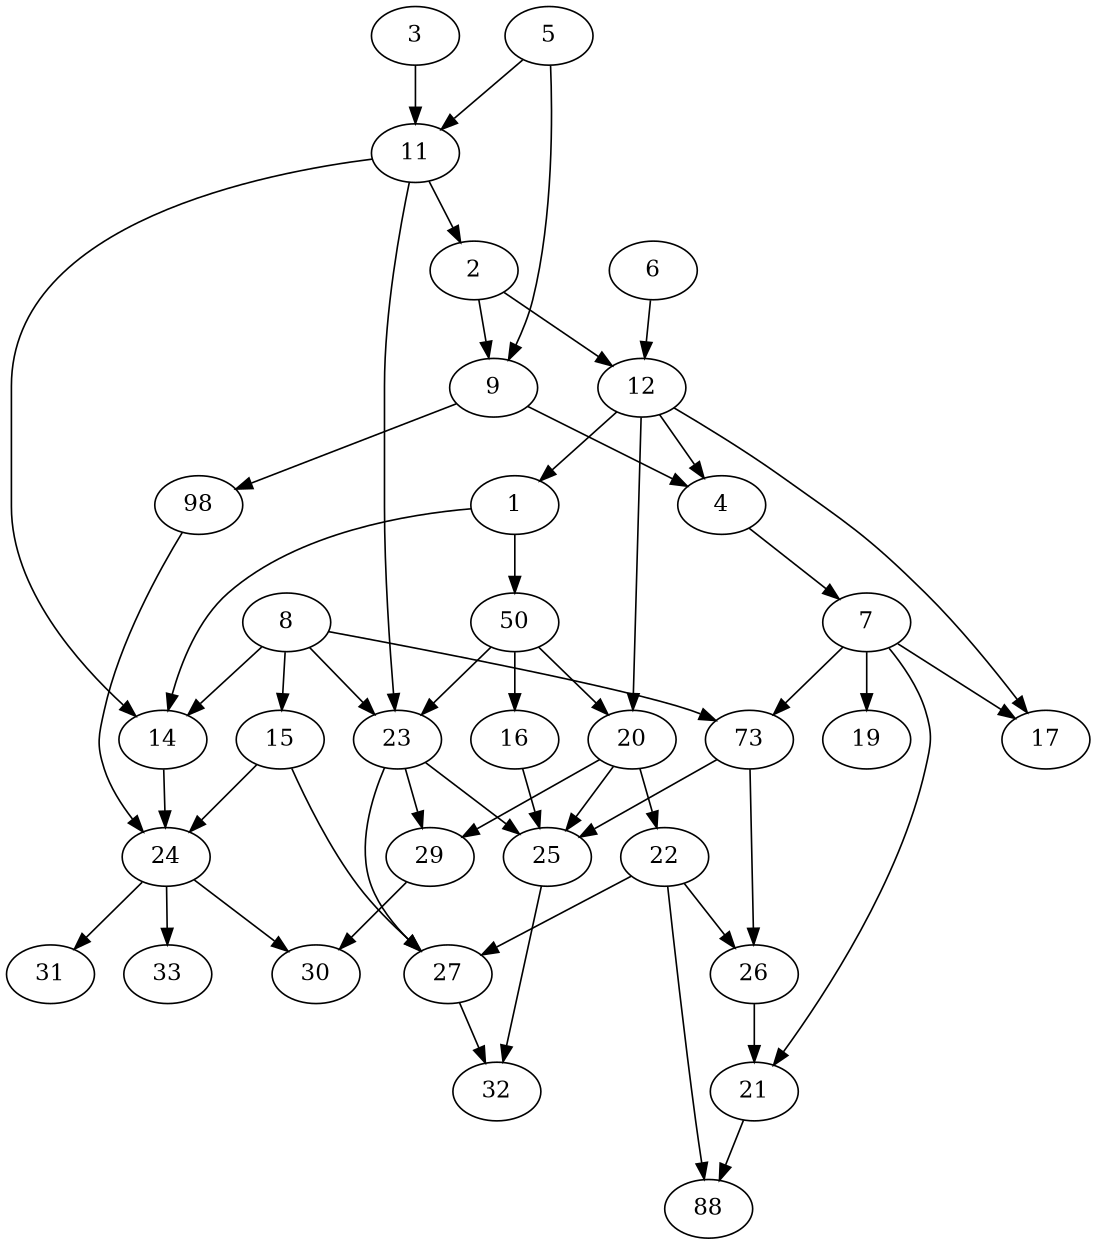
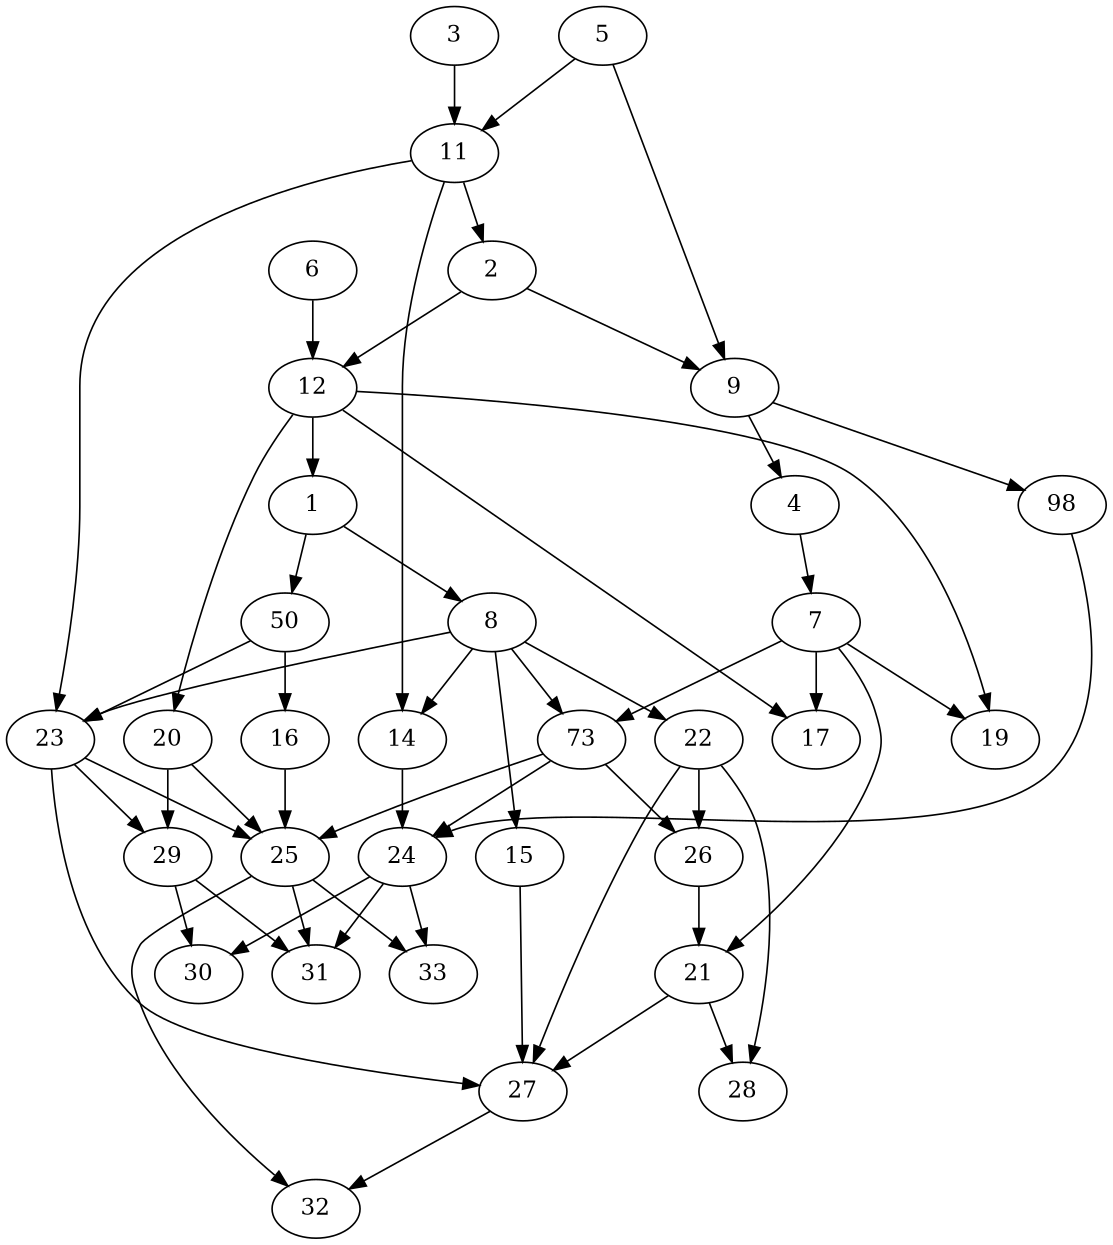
edge "12" -> "4": now "12" -> "19"
edge "1" -> "14": now "1" -> "8"
edge "50" -> "20": removed
edge "20" -> "22": now "8" -> "22"
edge "15" -> "24": now "73" -> "24"
edge "25" -> "31": added
edge "25" -> "33": added
edge "29" -> "31": added
edge "21" -> "27": added
node "88": label "88" -> "28"
